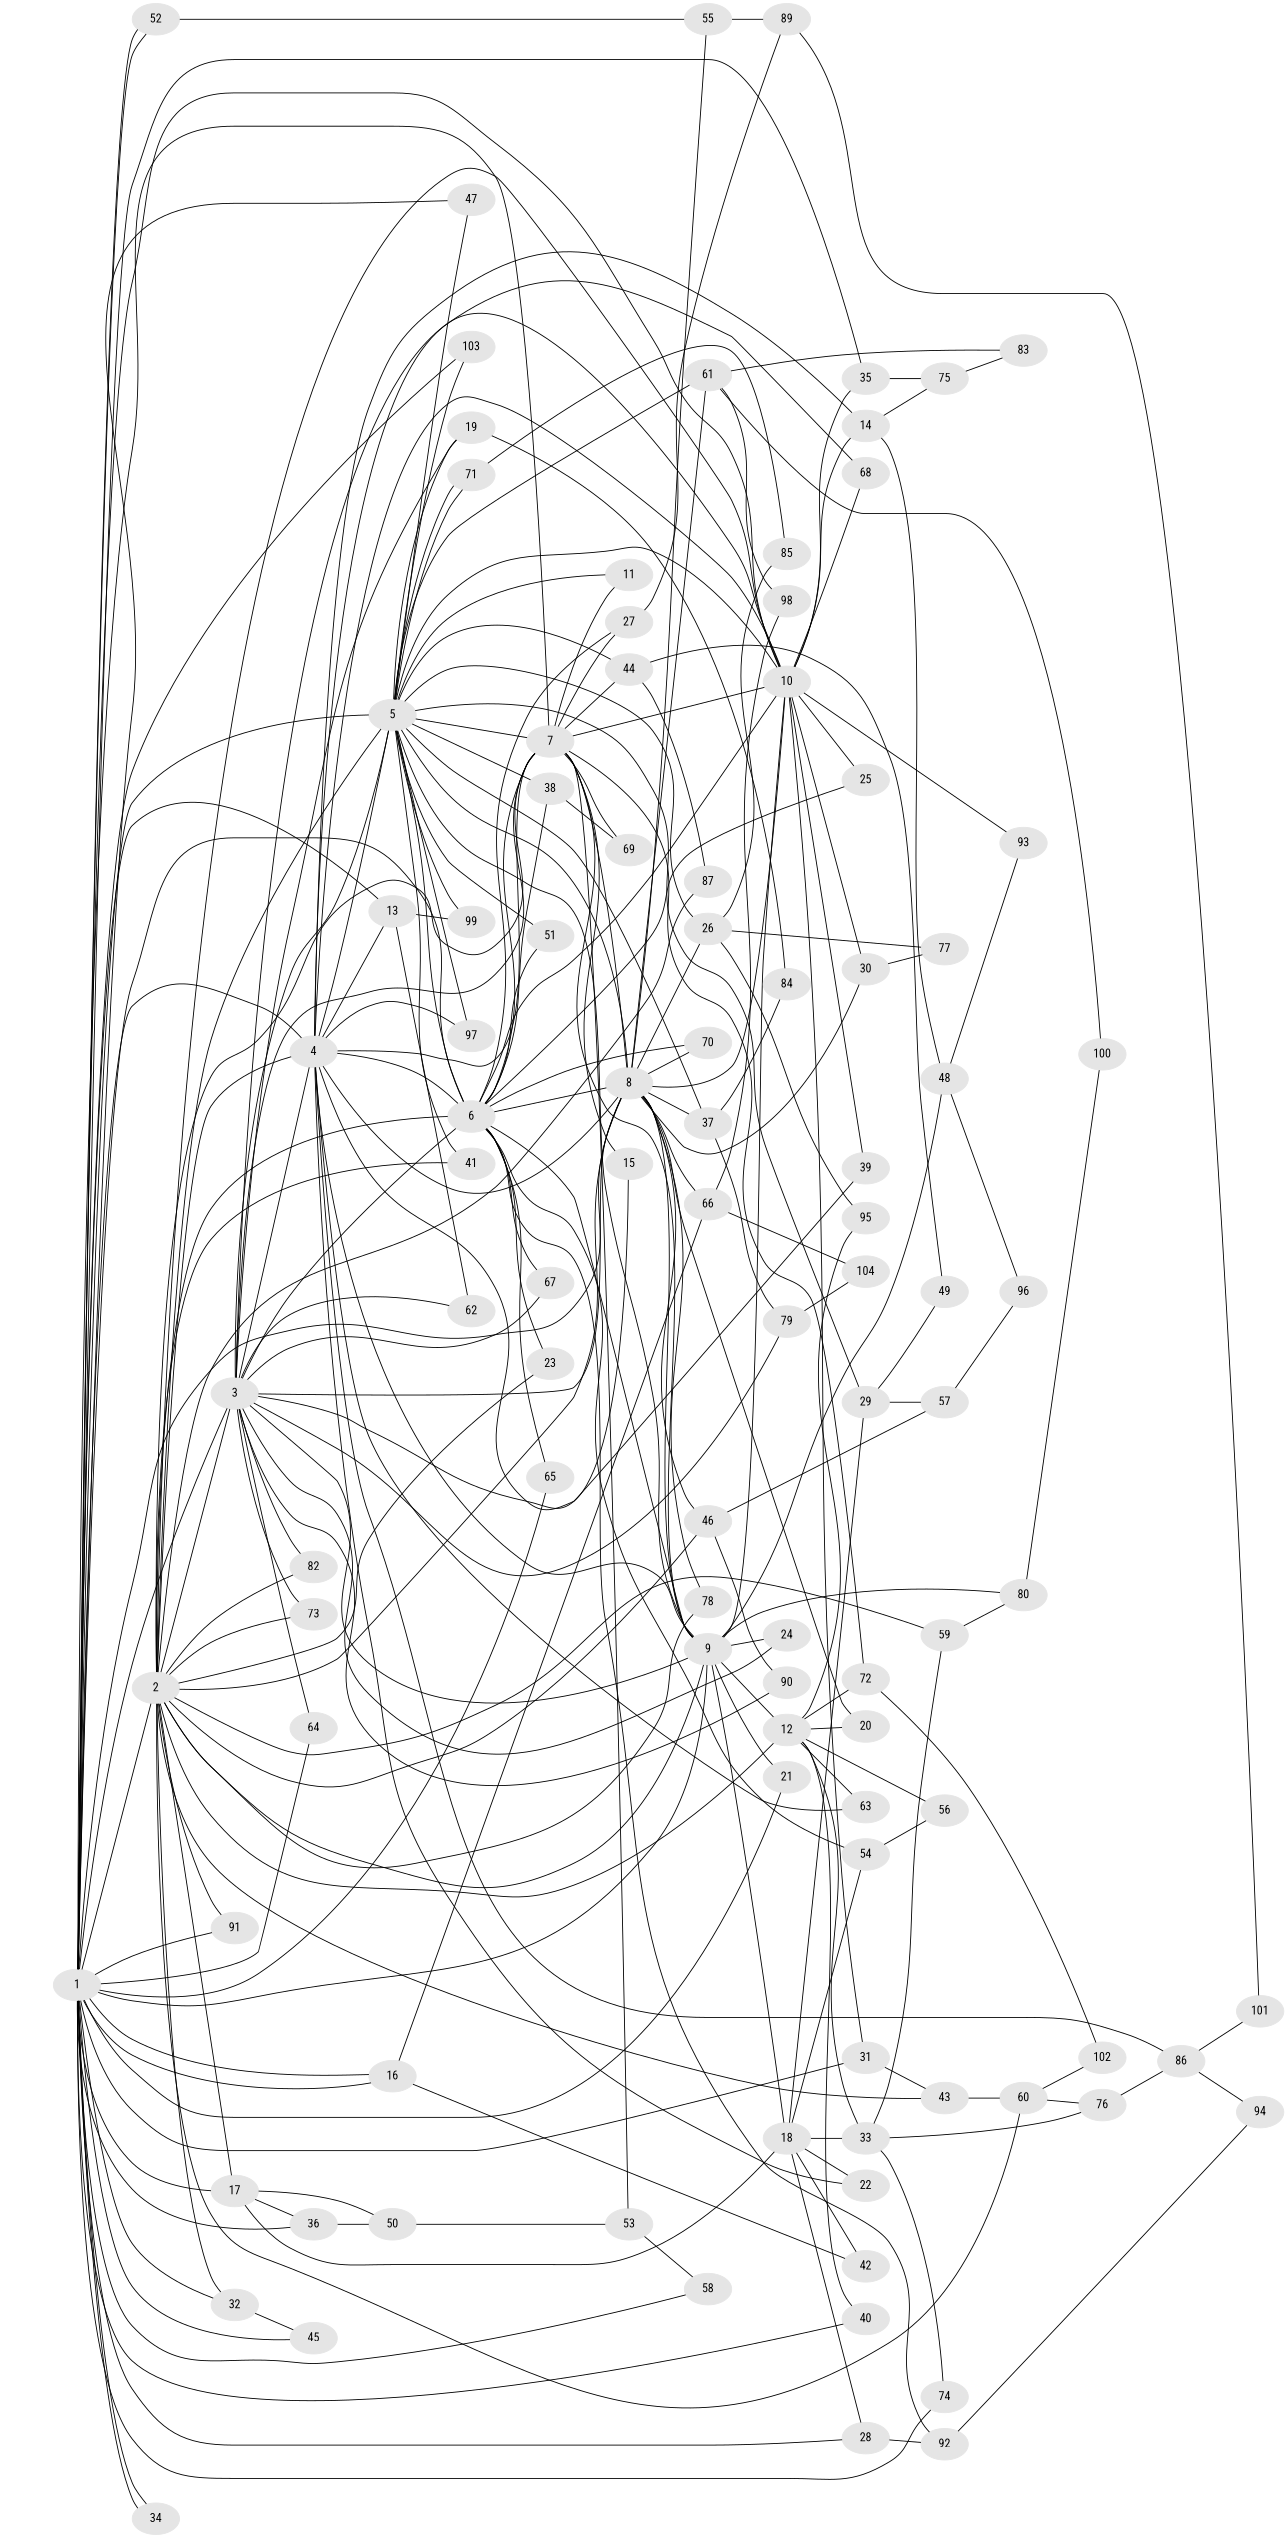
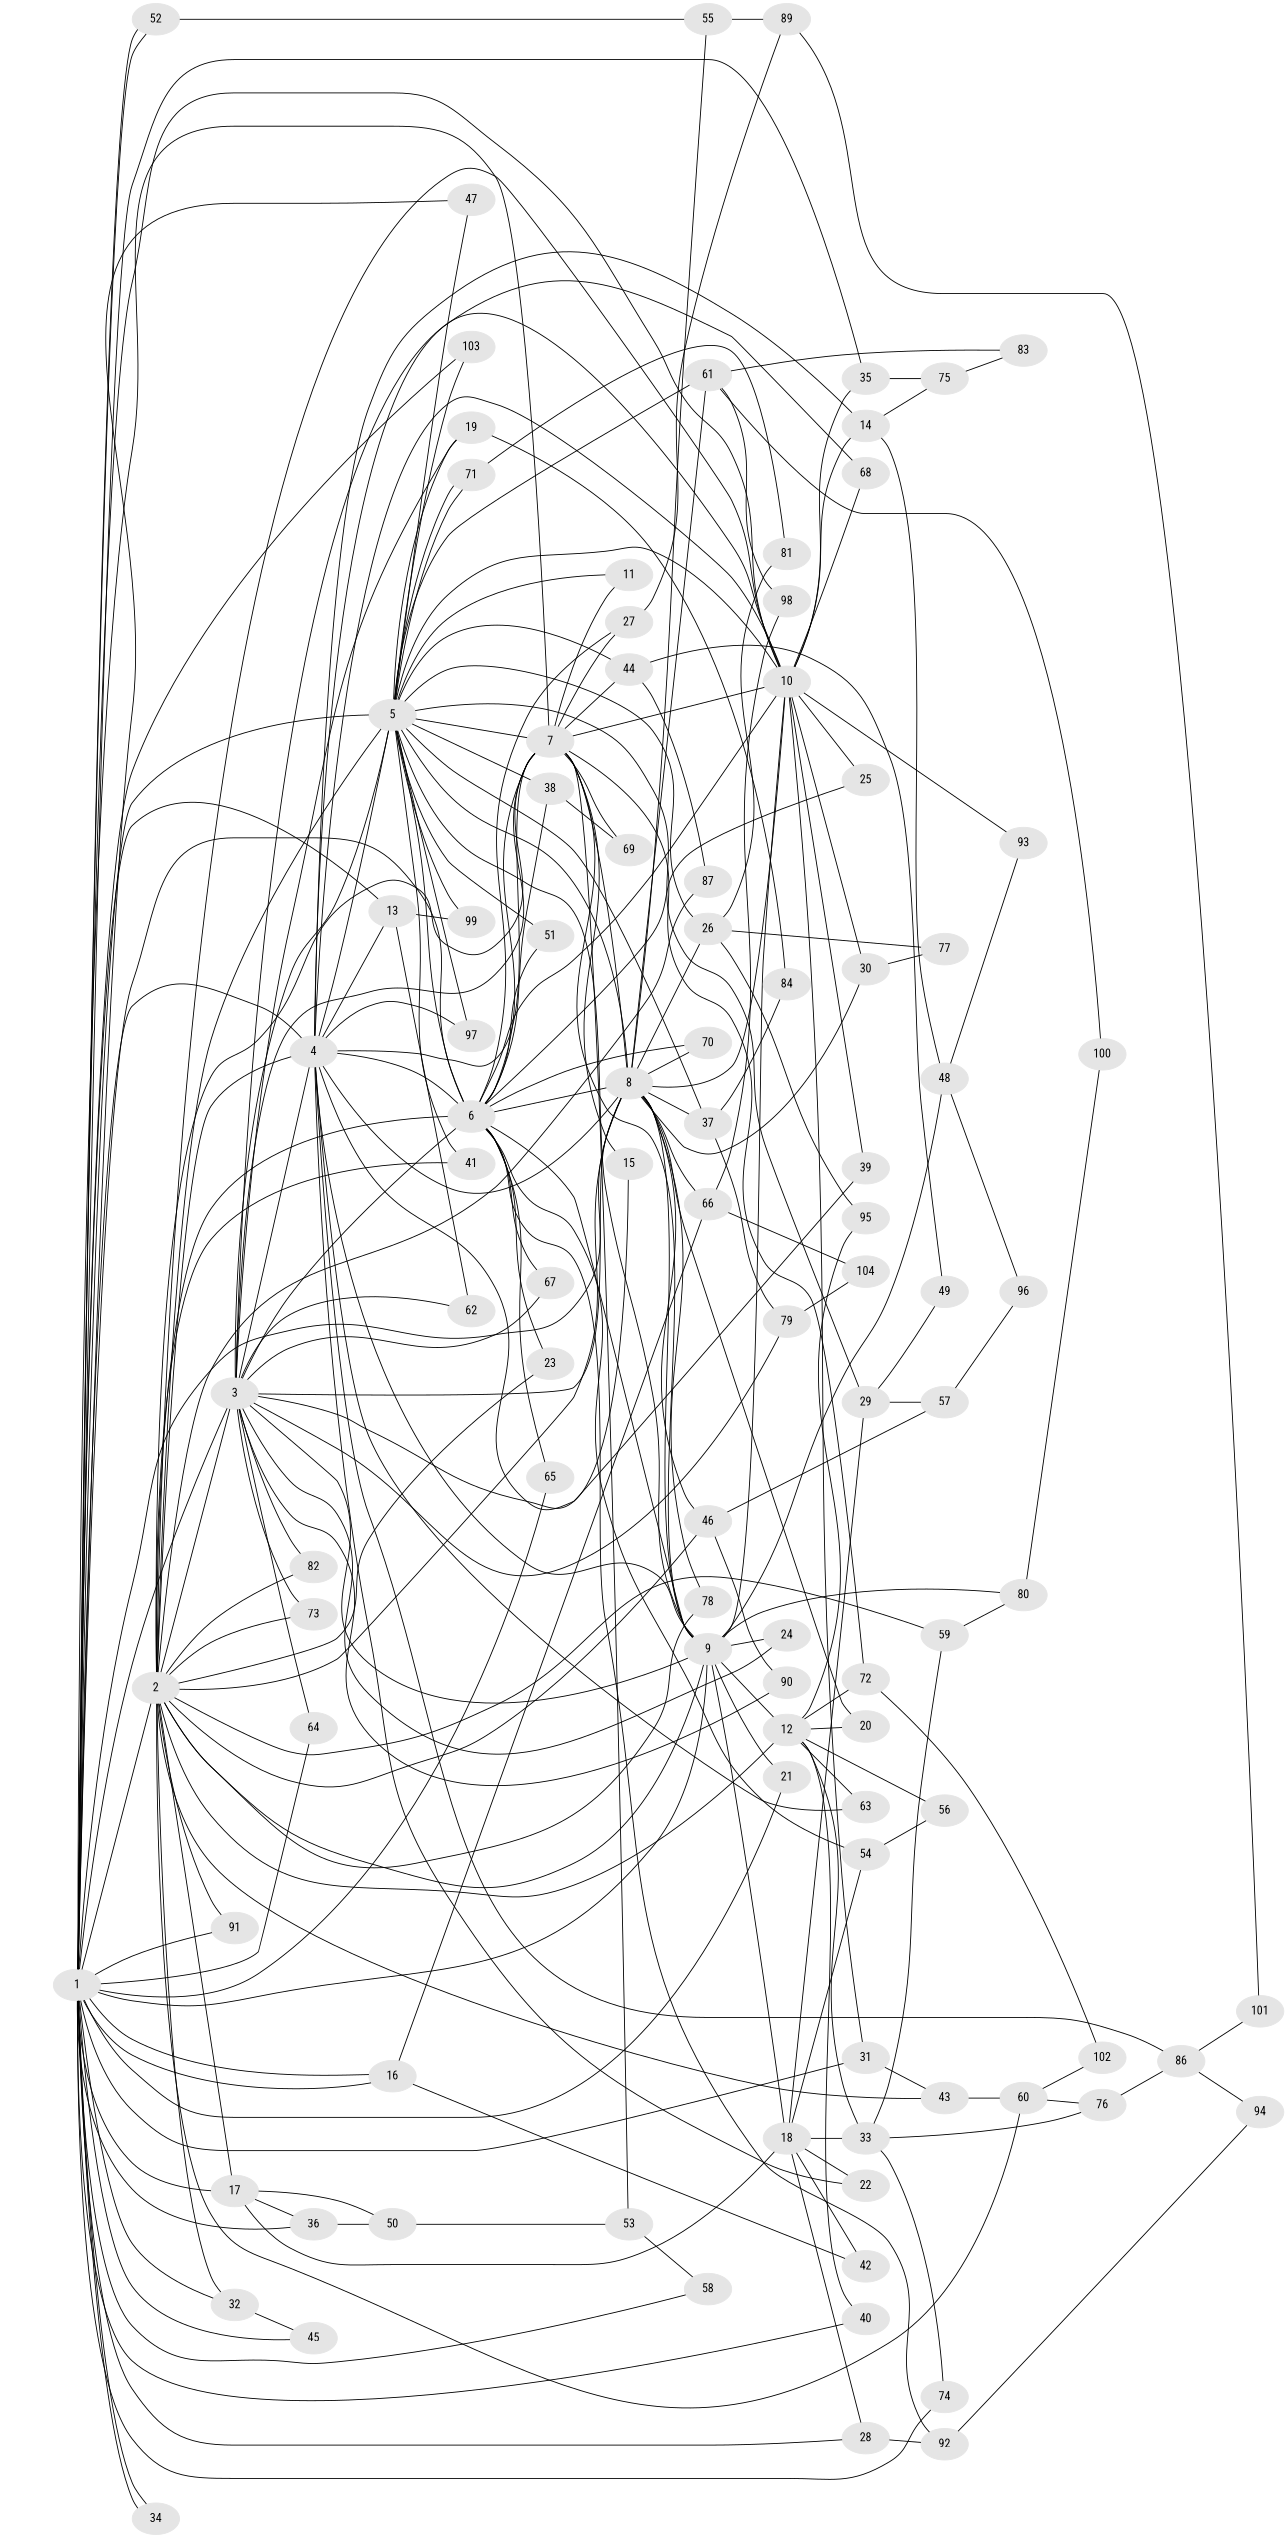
node "85": label "85" -> "81"
